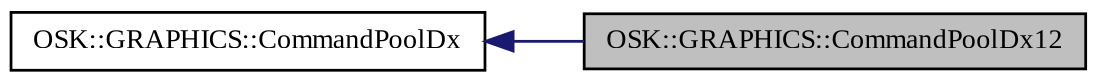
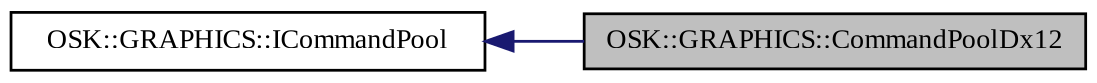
node "OSK::GRAPHICS::CommandPoolDx": label "OSK::GRAPHICS::CommandPoolDx" -> "OSK::GRAPHICS::ICommandPool"
